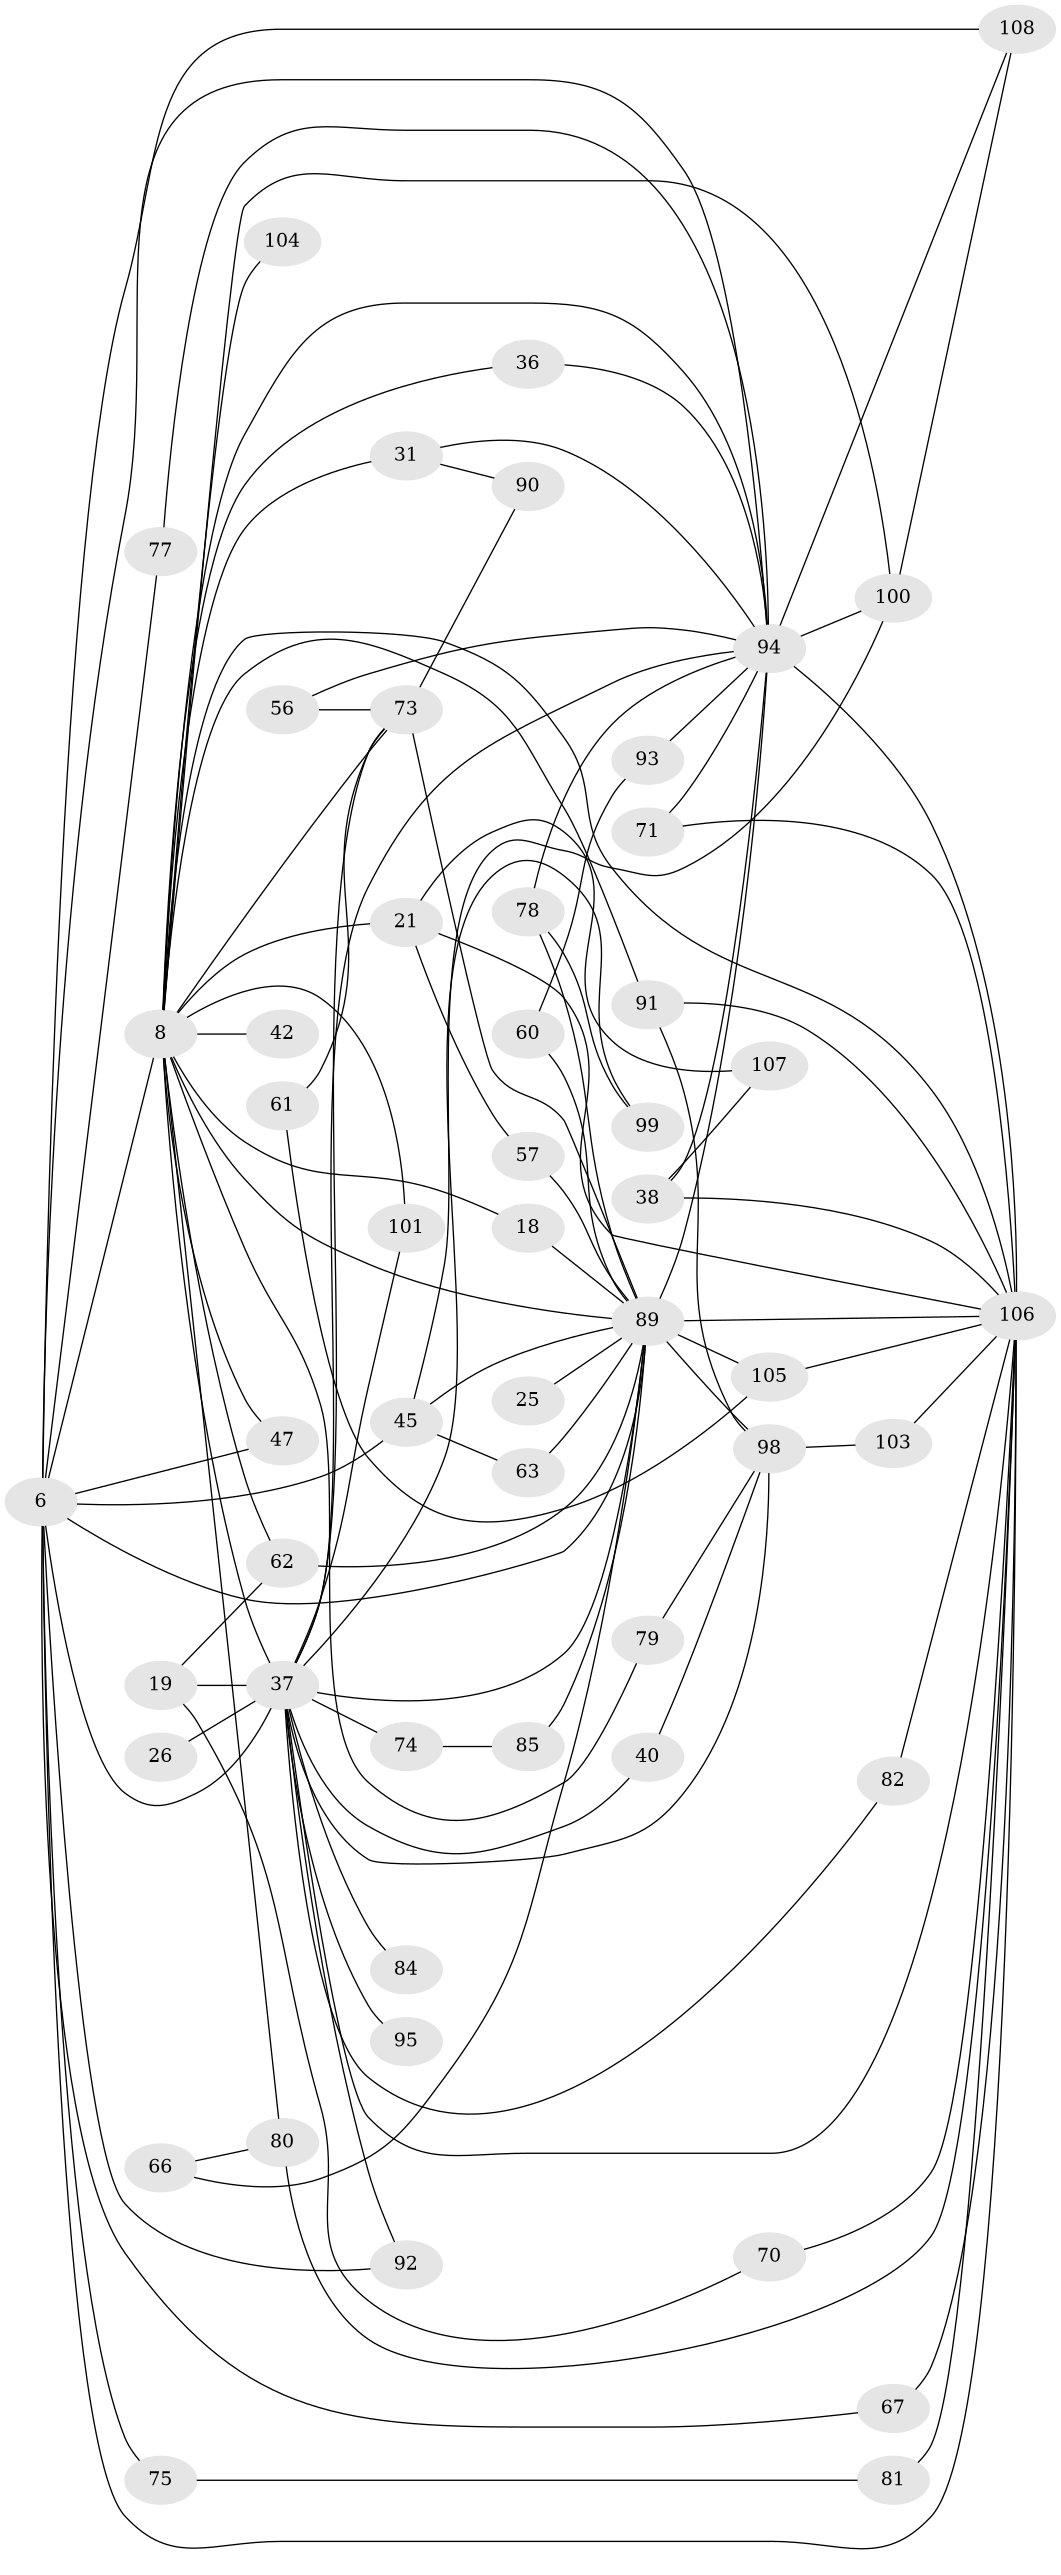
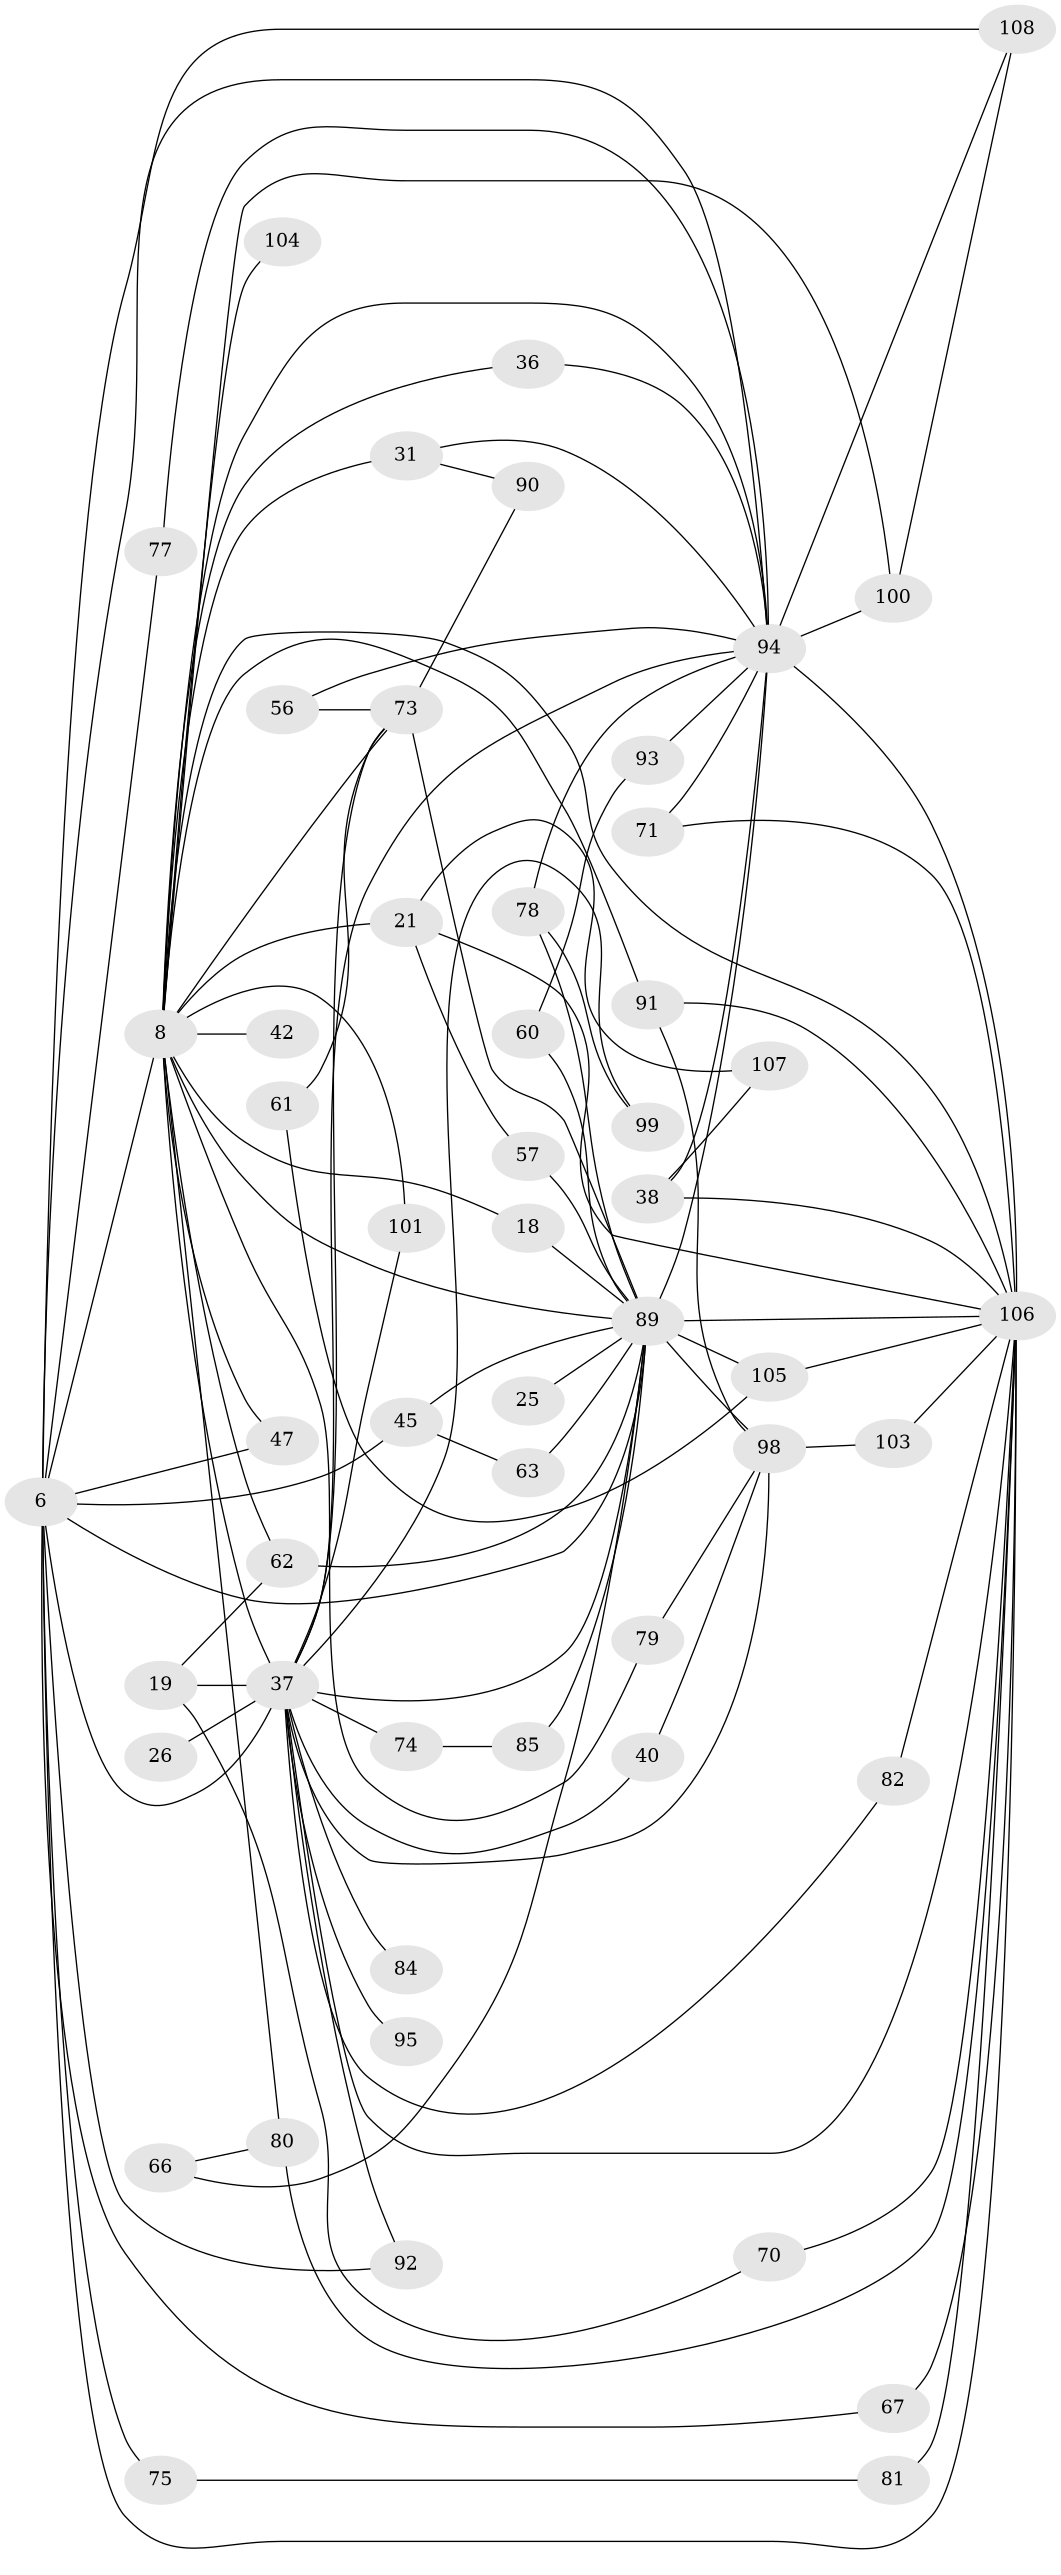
edge "100" -- "45": removed
